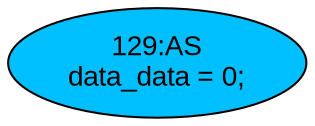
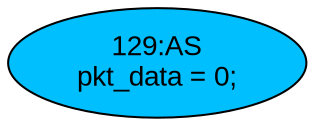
node "129:AS data_data = 0;": label "129:AS data_data = 0;" -> "129:AS pkt_data = 0;"
